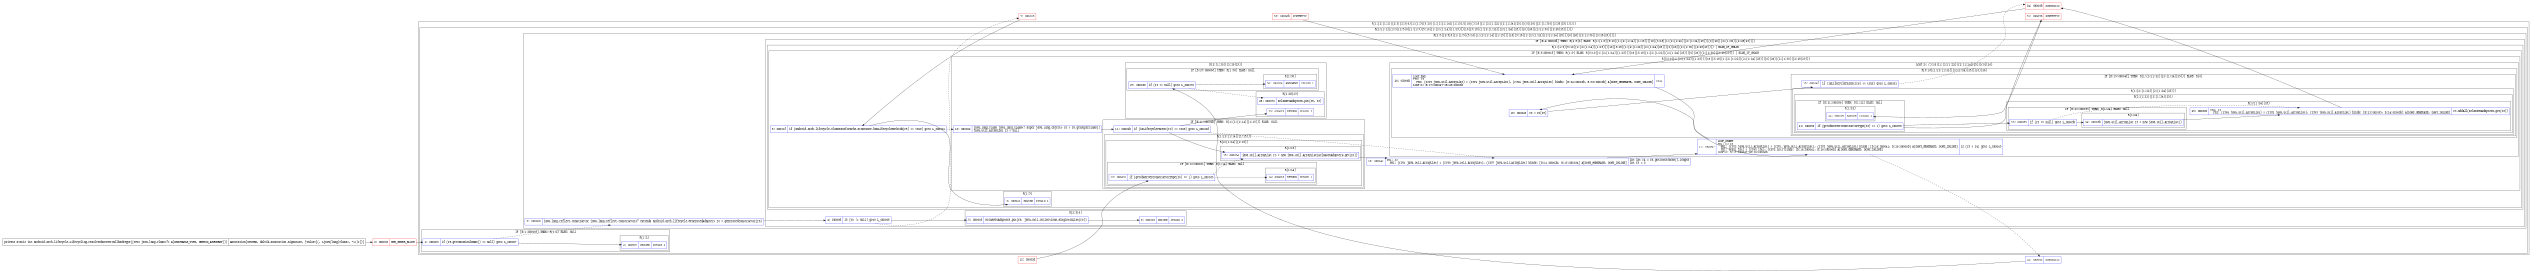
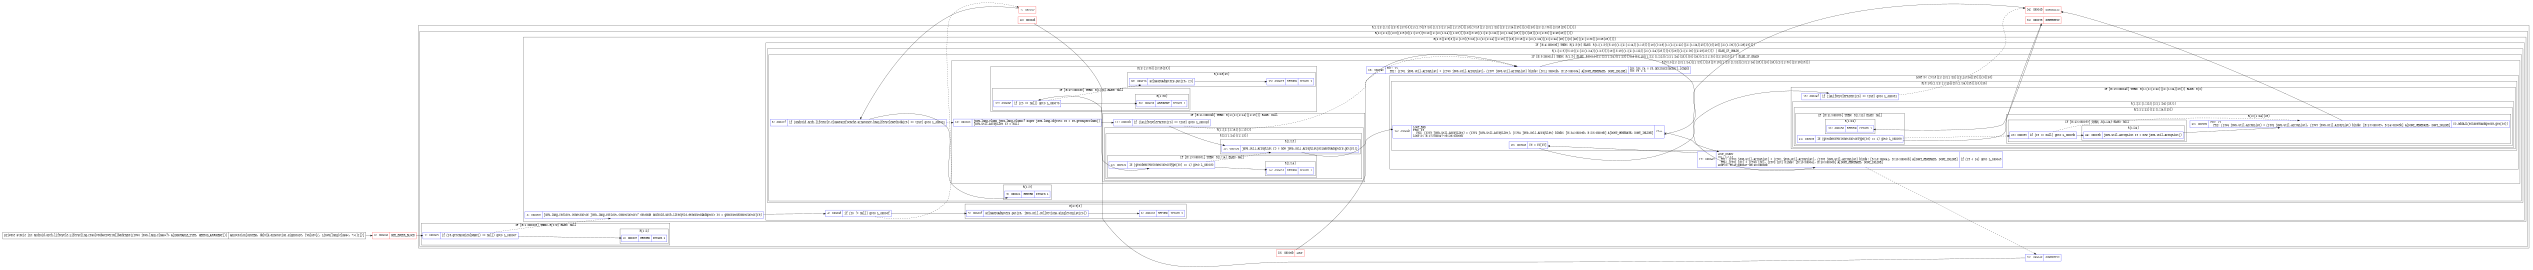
node "33: 0x006b": text "SYNTHETIC" -> "LOOP"
edge "11: 0x002b" -> "29: 0x0075": now "28: 0x0070" -> "29: 0x0075"
edge "21: 0x0056" -> "23: 0x0059": style solid -> dashed
